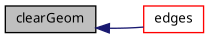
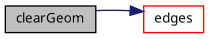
edge "edges" -> "clearGeom": reversed
